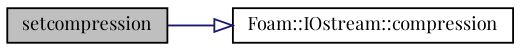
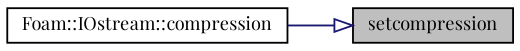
edge "setcompression" -> "Foam::IOstream::compression": reversed
